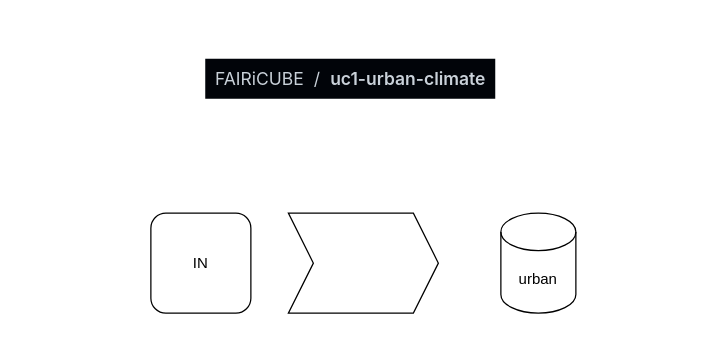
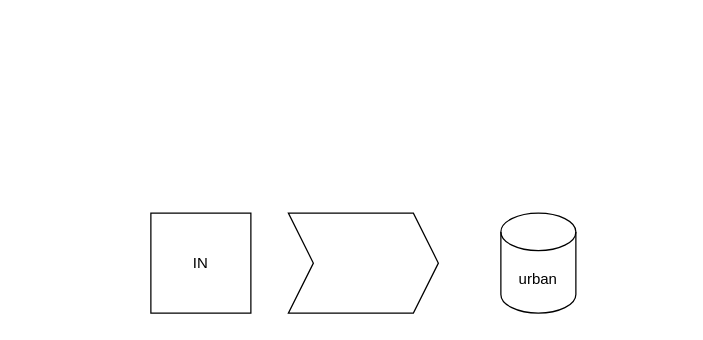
node "FAIRiCUBE/ uc1-urban-climate": removed
node "IN": shape rounded rectangle -> rectangle
